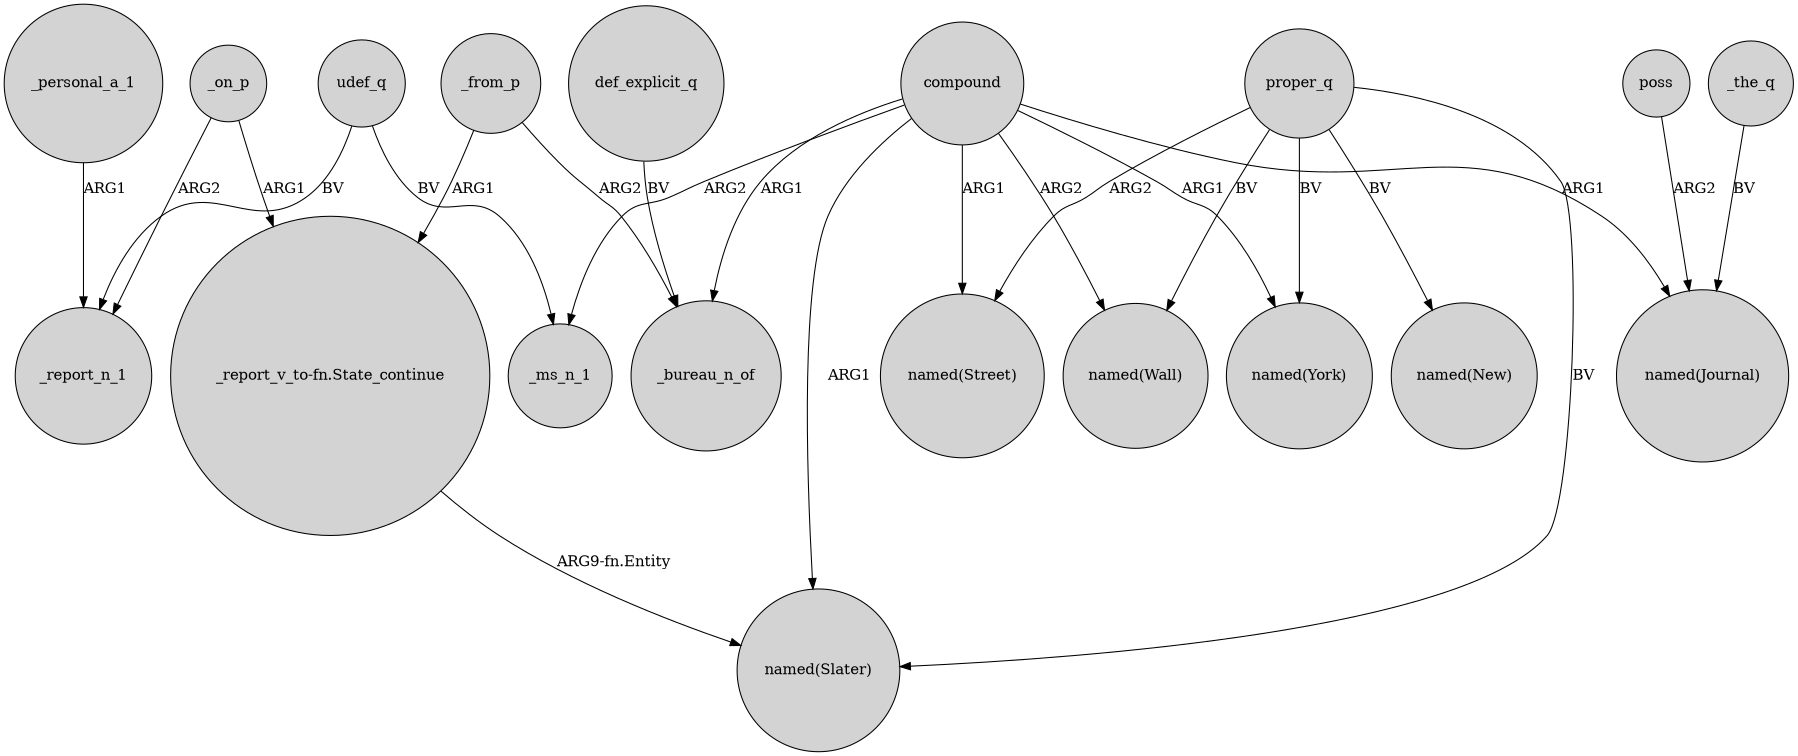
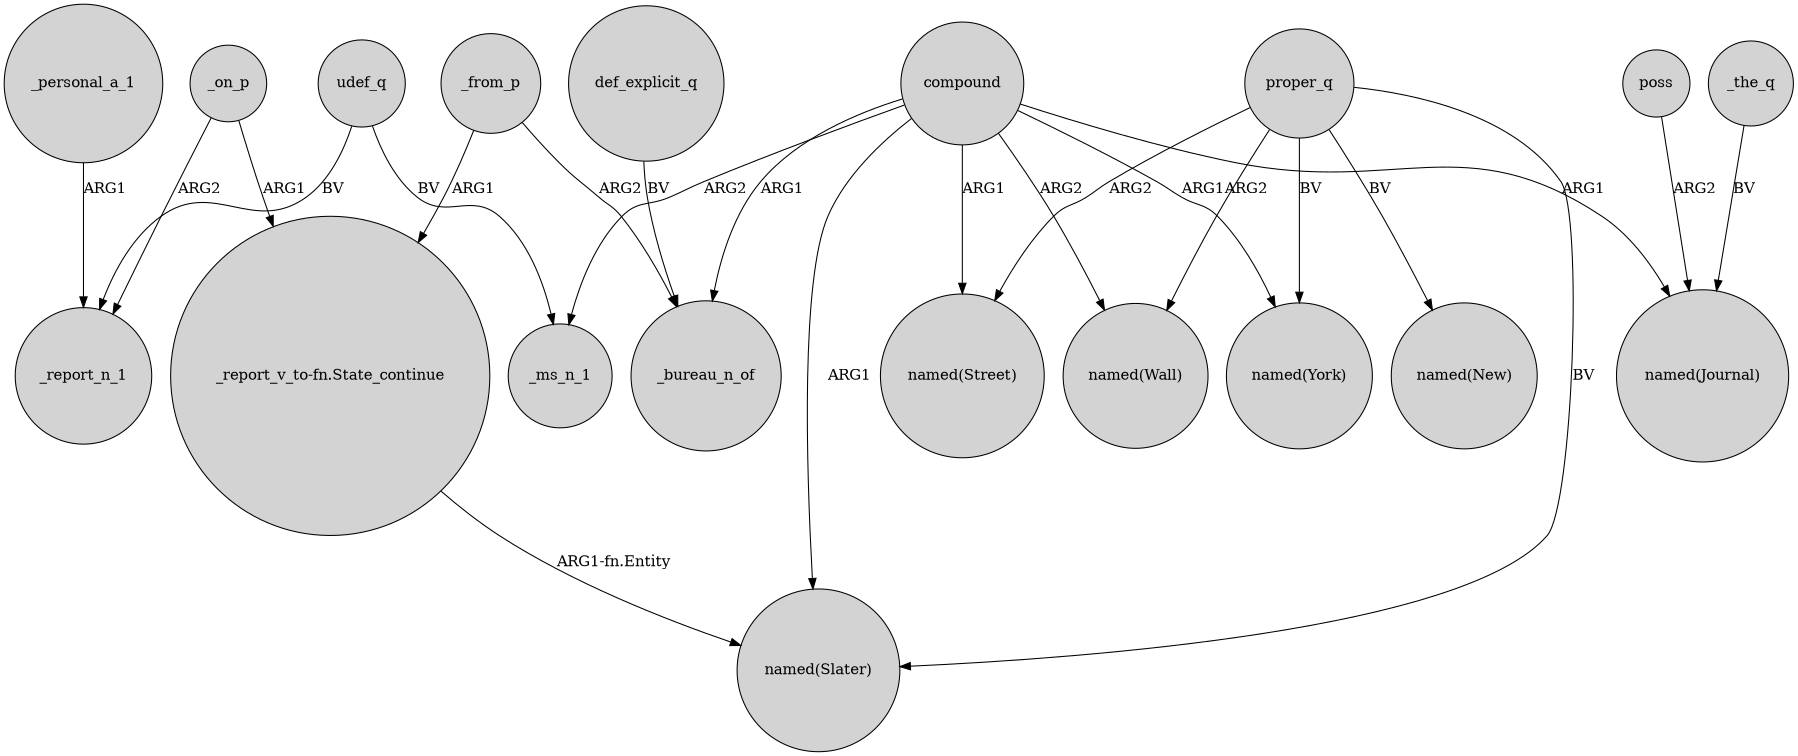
edge "proper_q" -> "named(Wall)": label "BV" -> "ARG2"
edge "_report_v_to-fn.State_continue" -> "named(Slater)": label "ARG9-fn.Entity" -> "ARG1-fn.Entity"
